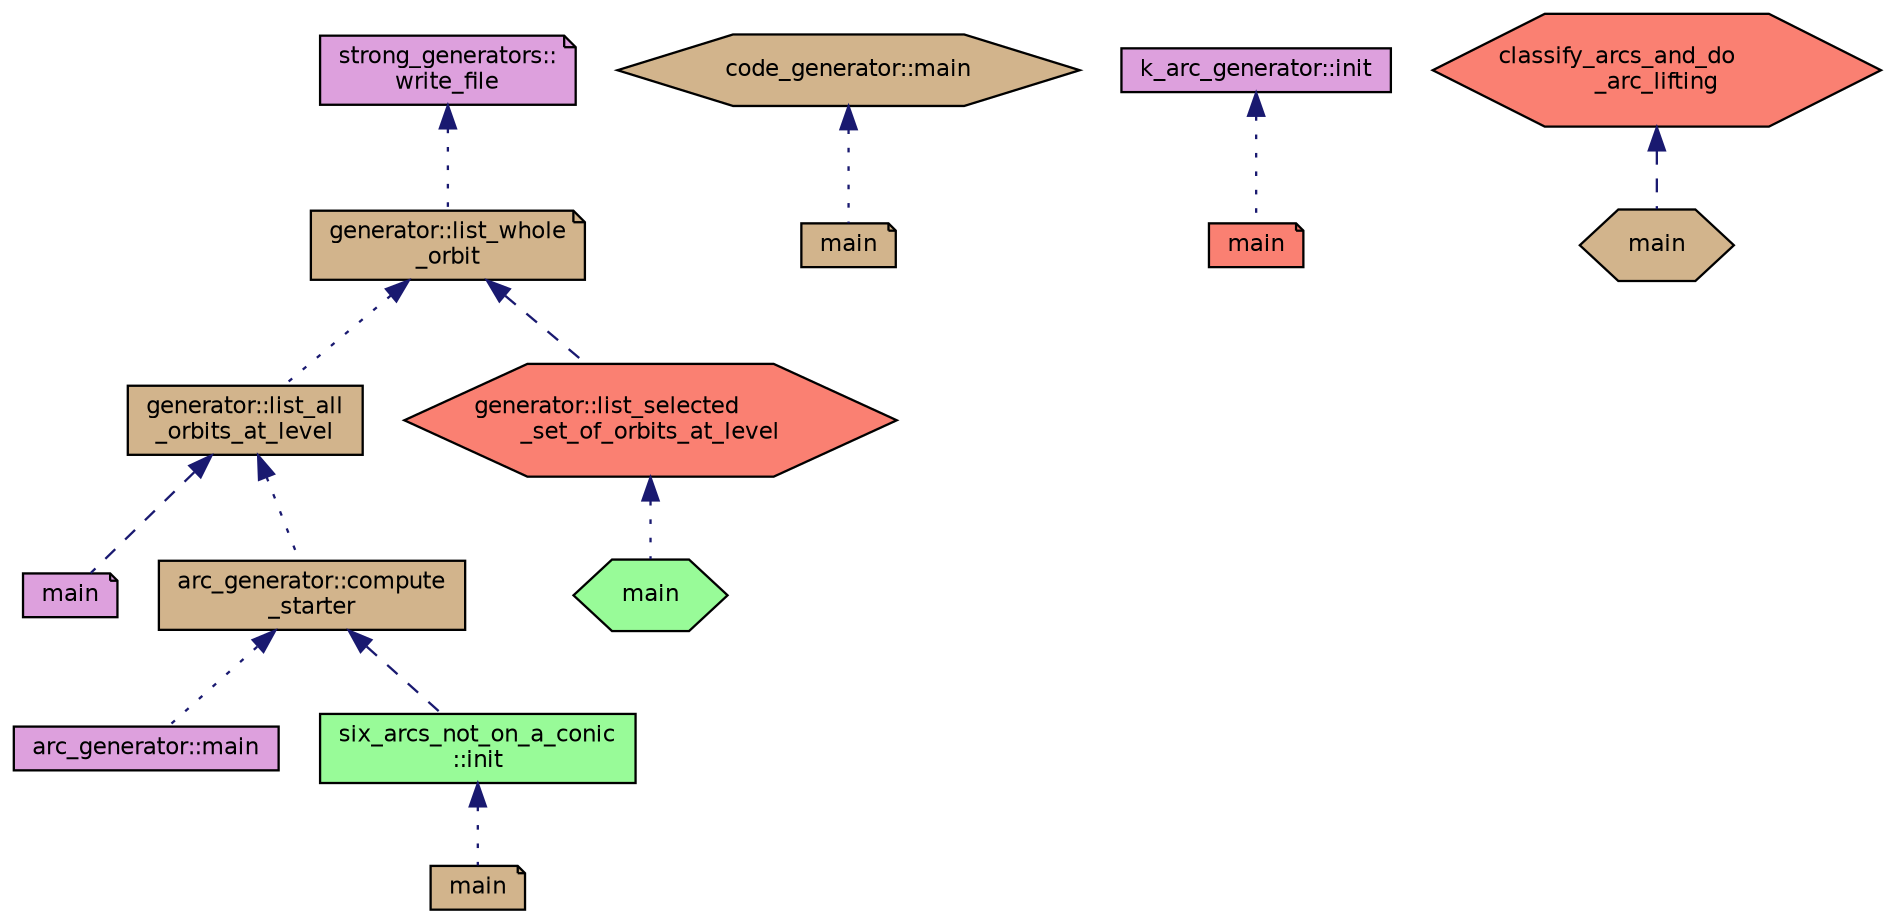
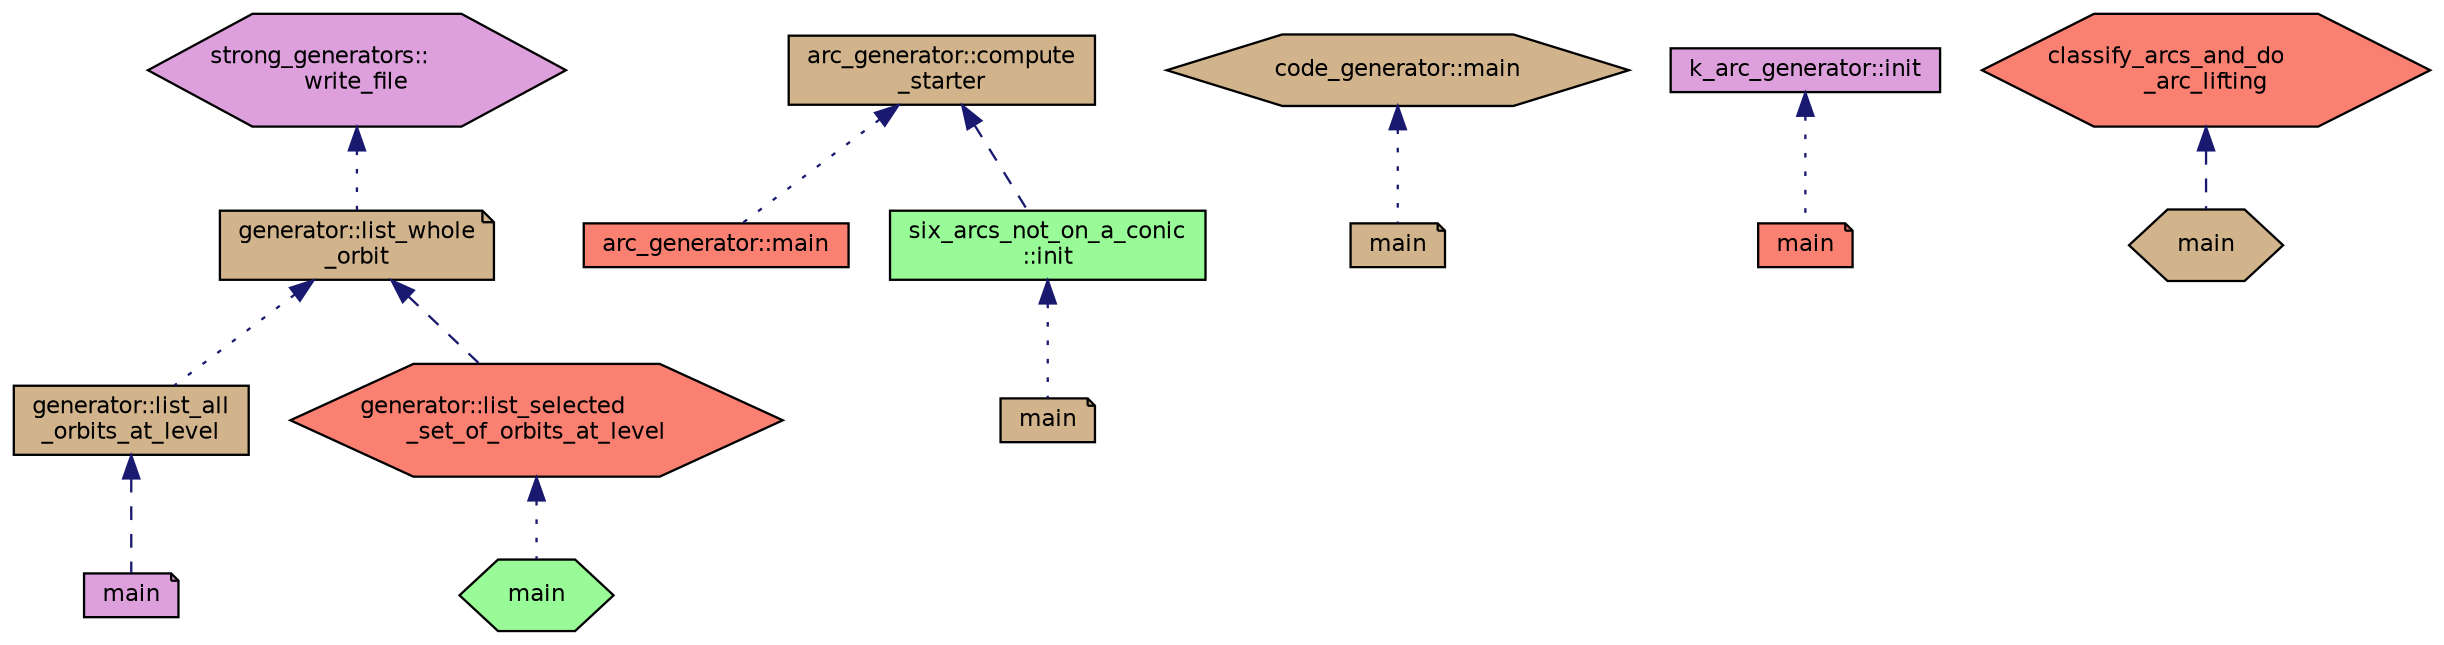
node "strong_generators:: write_file": shape note -> hexagon
edge "arc_generator::compute _starter" -> "generator::list_all _orbits_at_level": removed
node "arc_generator::main": fillcolor plum -> salmon
